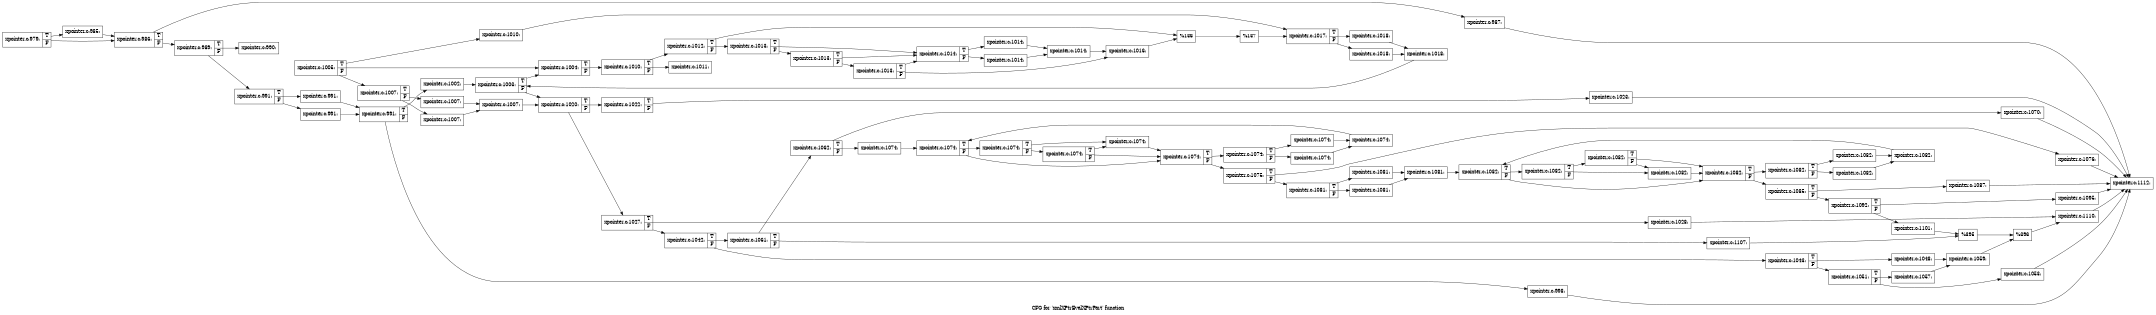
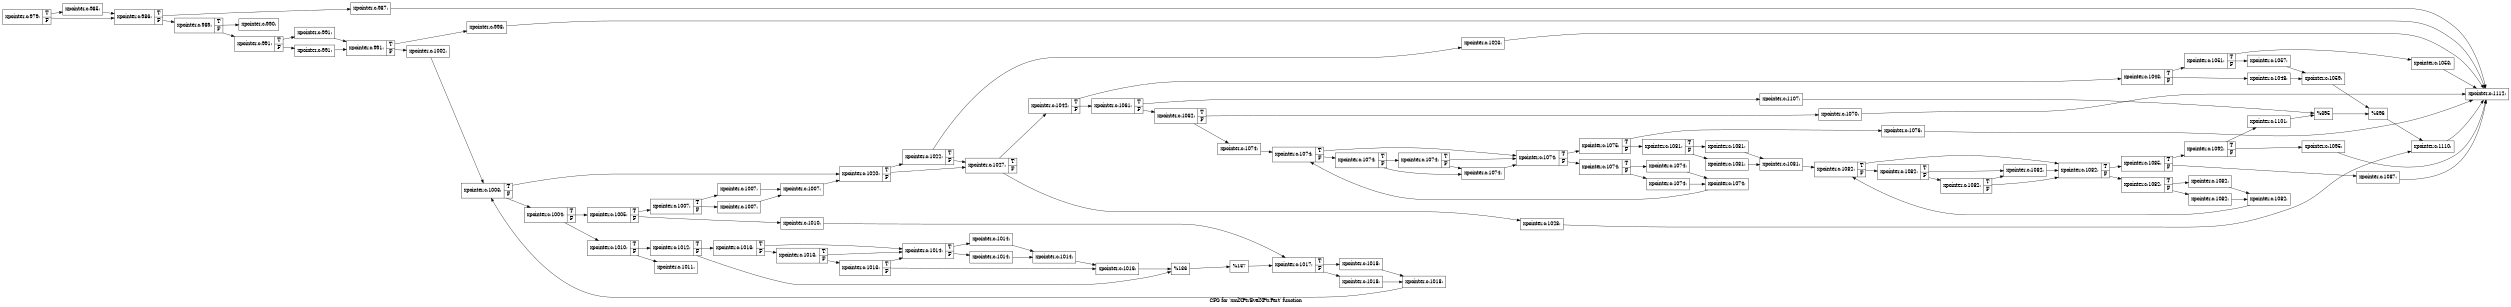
edge "xpointer.c:1005:" -> "xpointer.c:1004:": reversed
edge "xpointer.c:1022:" -> "xpointer.c:1027:": added
